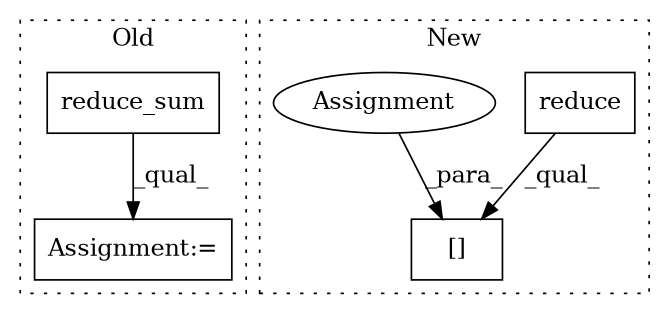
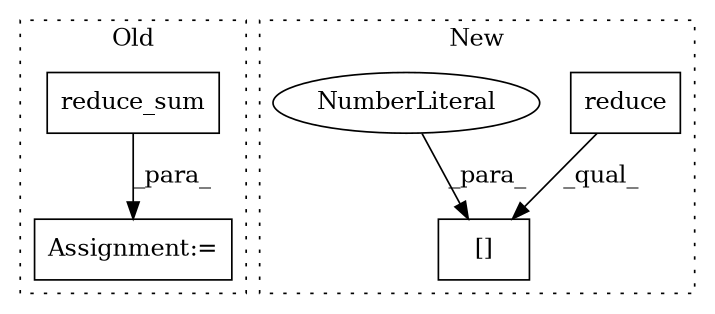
node "Assignment": label "Assignment" -> "NumberLiteral"
edge "reduce_sum" -> "Assignment:=": label "_qual_" -> "_para_"
